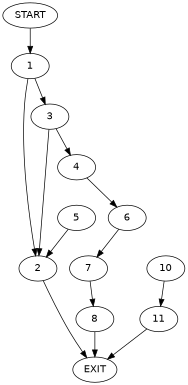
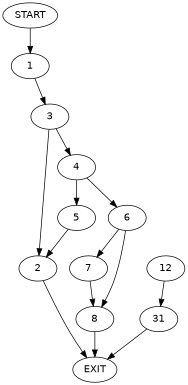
edge "1" -> "2": removed
edge "4" -> "5": added
edge "6" -> "8": added
node "10": label "10" -> "12"
node "11": label "11" -> "31"
